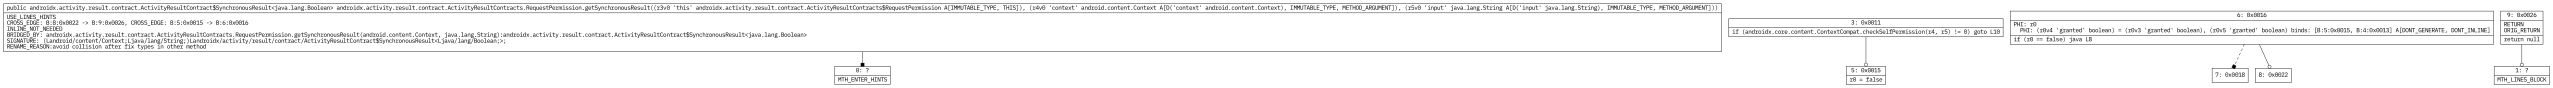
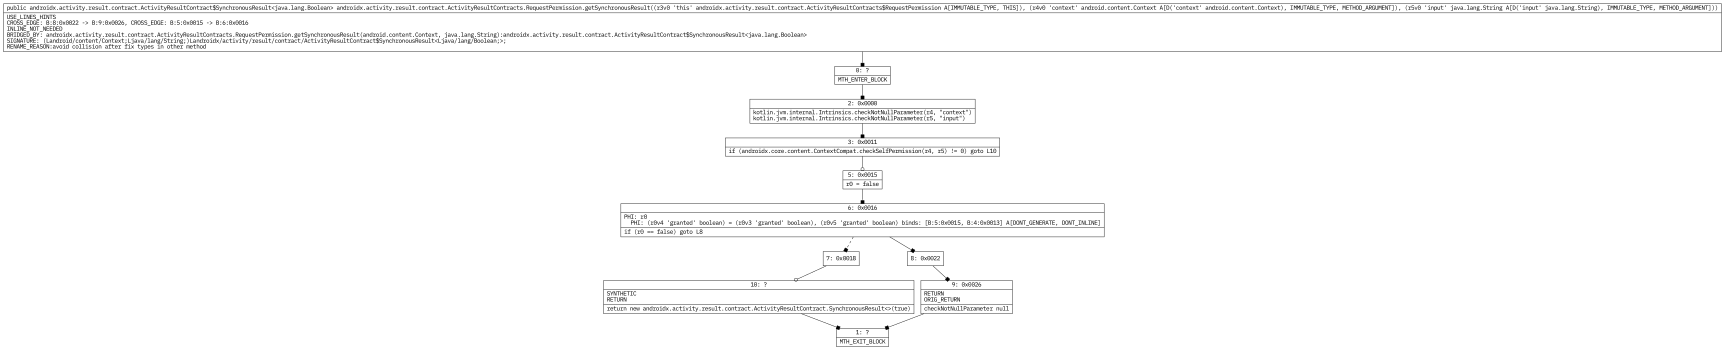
node "6: 0x0016": text "if (r0 == false) java L8" -> "if (r0 == false) goto L8"
node "9: 0x0026": text "return null" -> "checkNotNullParameter null"
edge "9: 0x0026" -> "1: ?": arrowhead odot -> box
edge "6: 0x0016" -> "8: 0x0022": arrowhead odot -> box
node "0: ?": text "MTH_ENTER_HINTS" -> "MTH_ENTER_BLOCK"
node "1: ?": text "MTH_LINES_BLOCK" -> "MTH_EXIT_BLOCK"
node "2: 0x0000": added
edge "5: 0x0015" -> "6: 0x0016": added
edge "8: 0x0022" -> "9: 0x0026": added
node "10: ?": added
